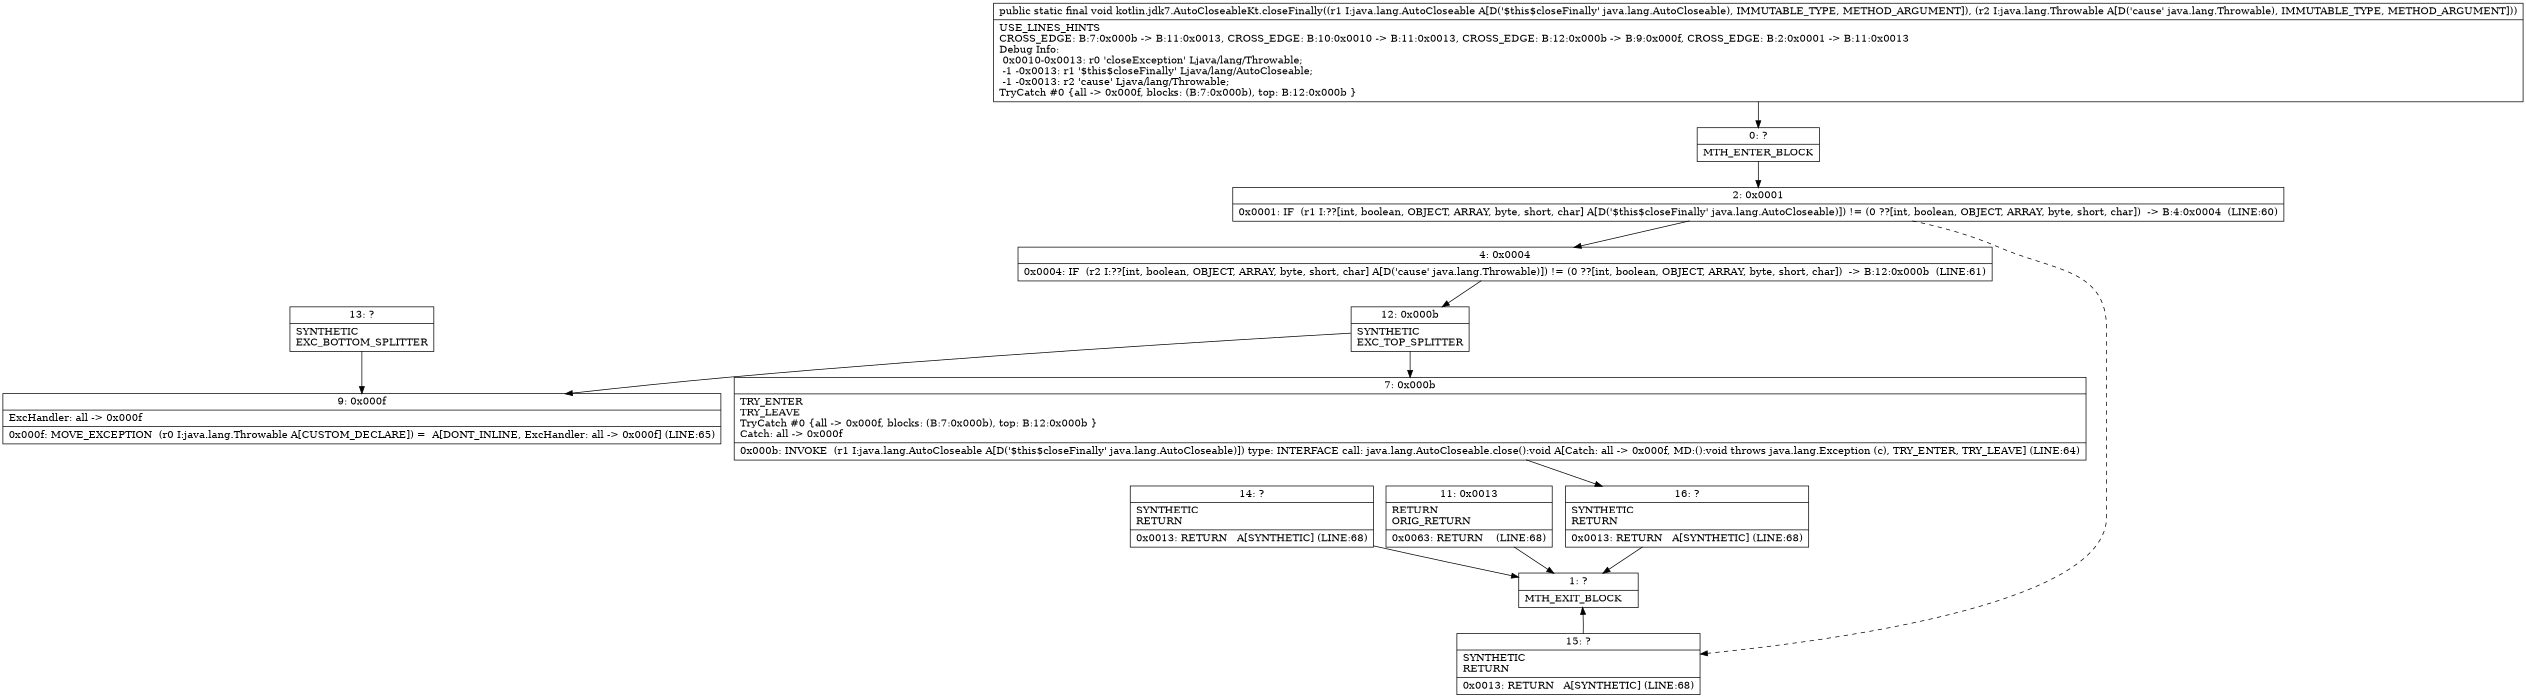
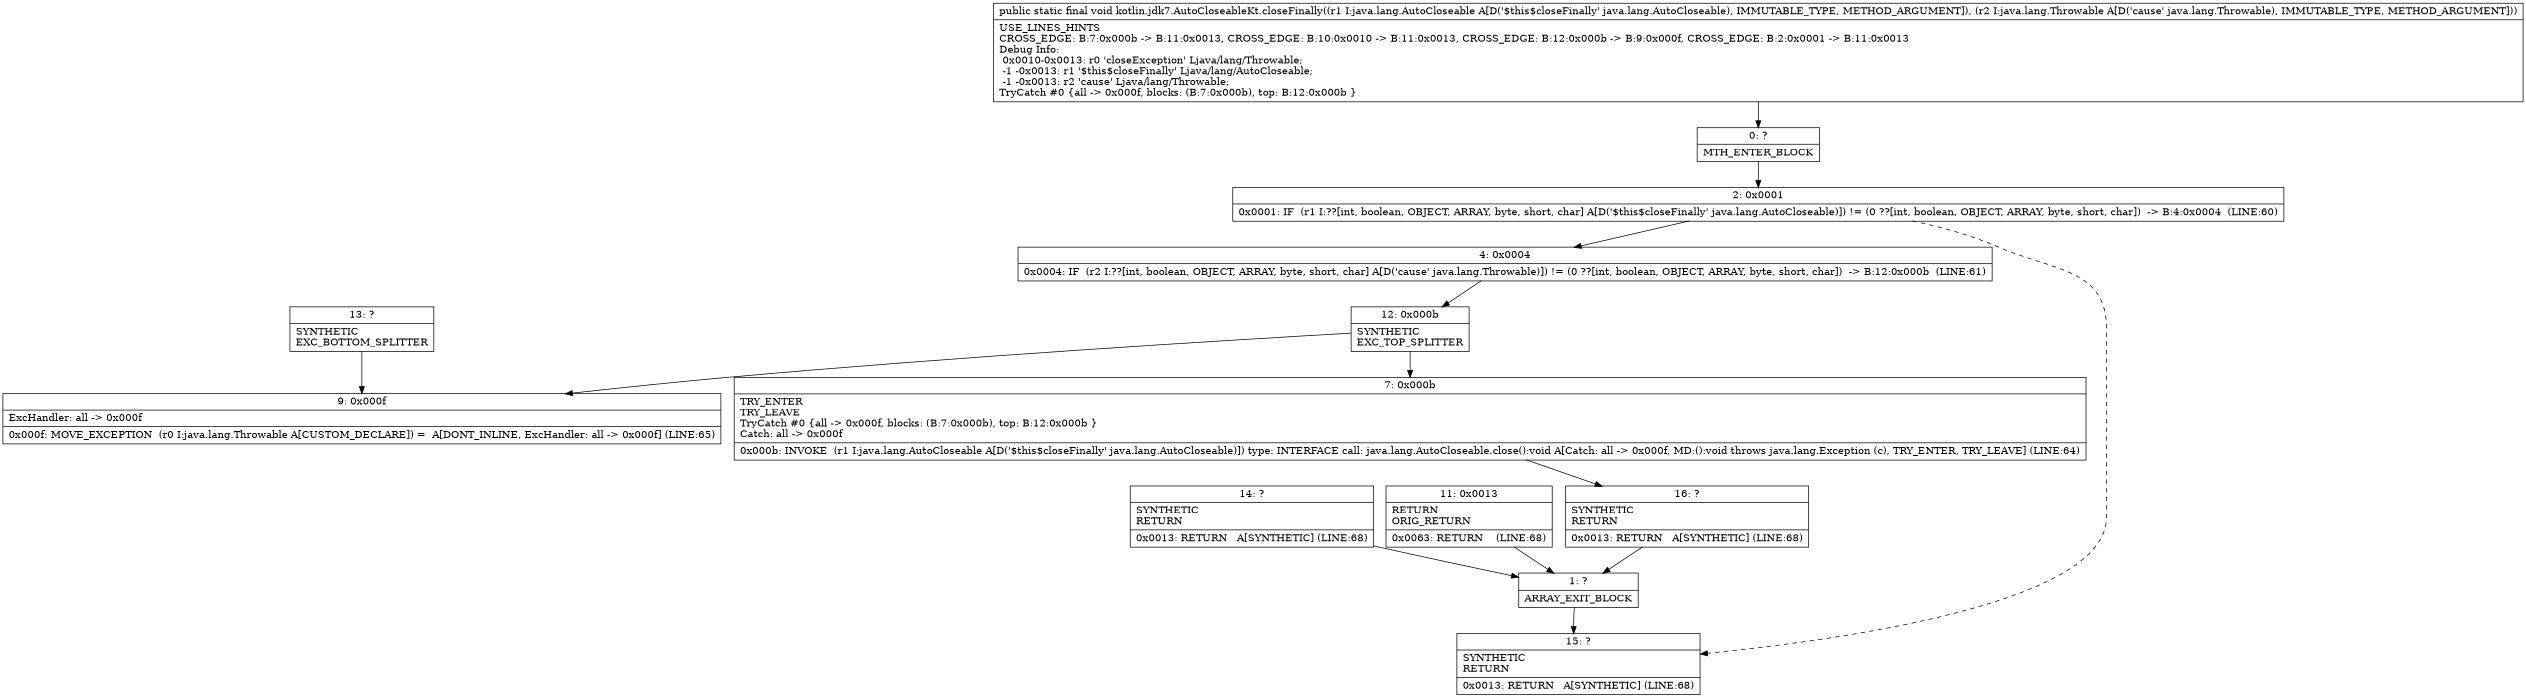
node "1: ?": text "MTH_EXIT_BLOCK" -> "ARRAY_EXIT_BLOCK"
edge "15: ?" -> "1: ?": reversed
